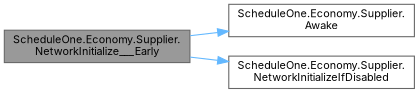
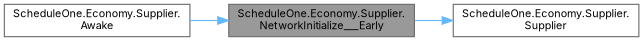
edge "ScheduleOne.Economy.Supplier. NetworkInitialize___Early" -> "ScheduleOne.Economy.Supplier. Awake": reversed
node "ScheduleOne.Economy.Supplier. NetworkInitializeIfDisabled": label "ScheduleOne.Economy.Supplier. NetworkInitializeIfDisabled" -> "ScheduleOne.Economy.Supplier. Supplier"
